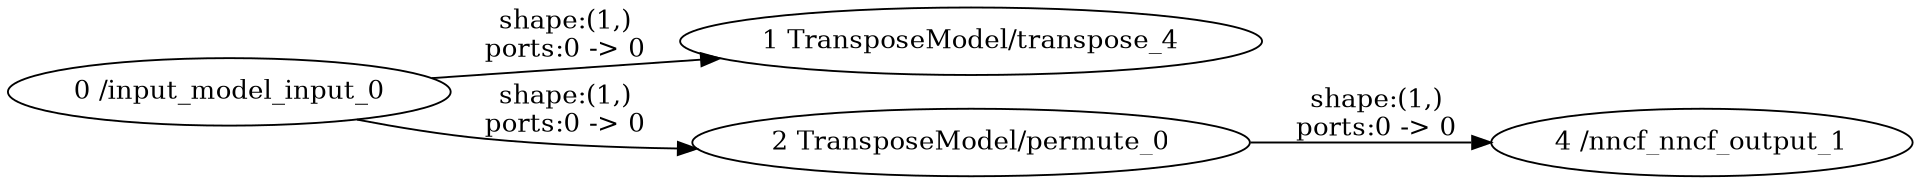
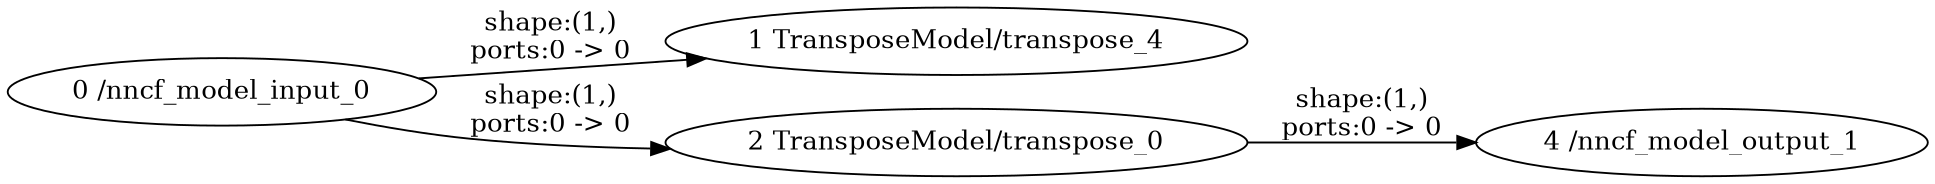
node "0 /input_model_input_0": label "0 /input_model_input_0" -> "0 /nncf_model_input_0"
node "2 TransposeModel/permute_0": label "2 TransposeModel/permute_0" -> "2 TransposeModel/transpose_0"
node "4 /nncf_nncf_output_1": label "4 /nncf_nncf_output_1" -> "4 /nncf_model_output_1"
